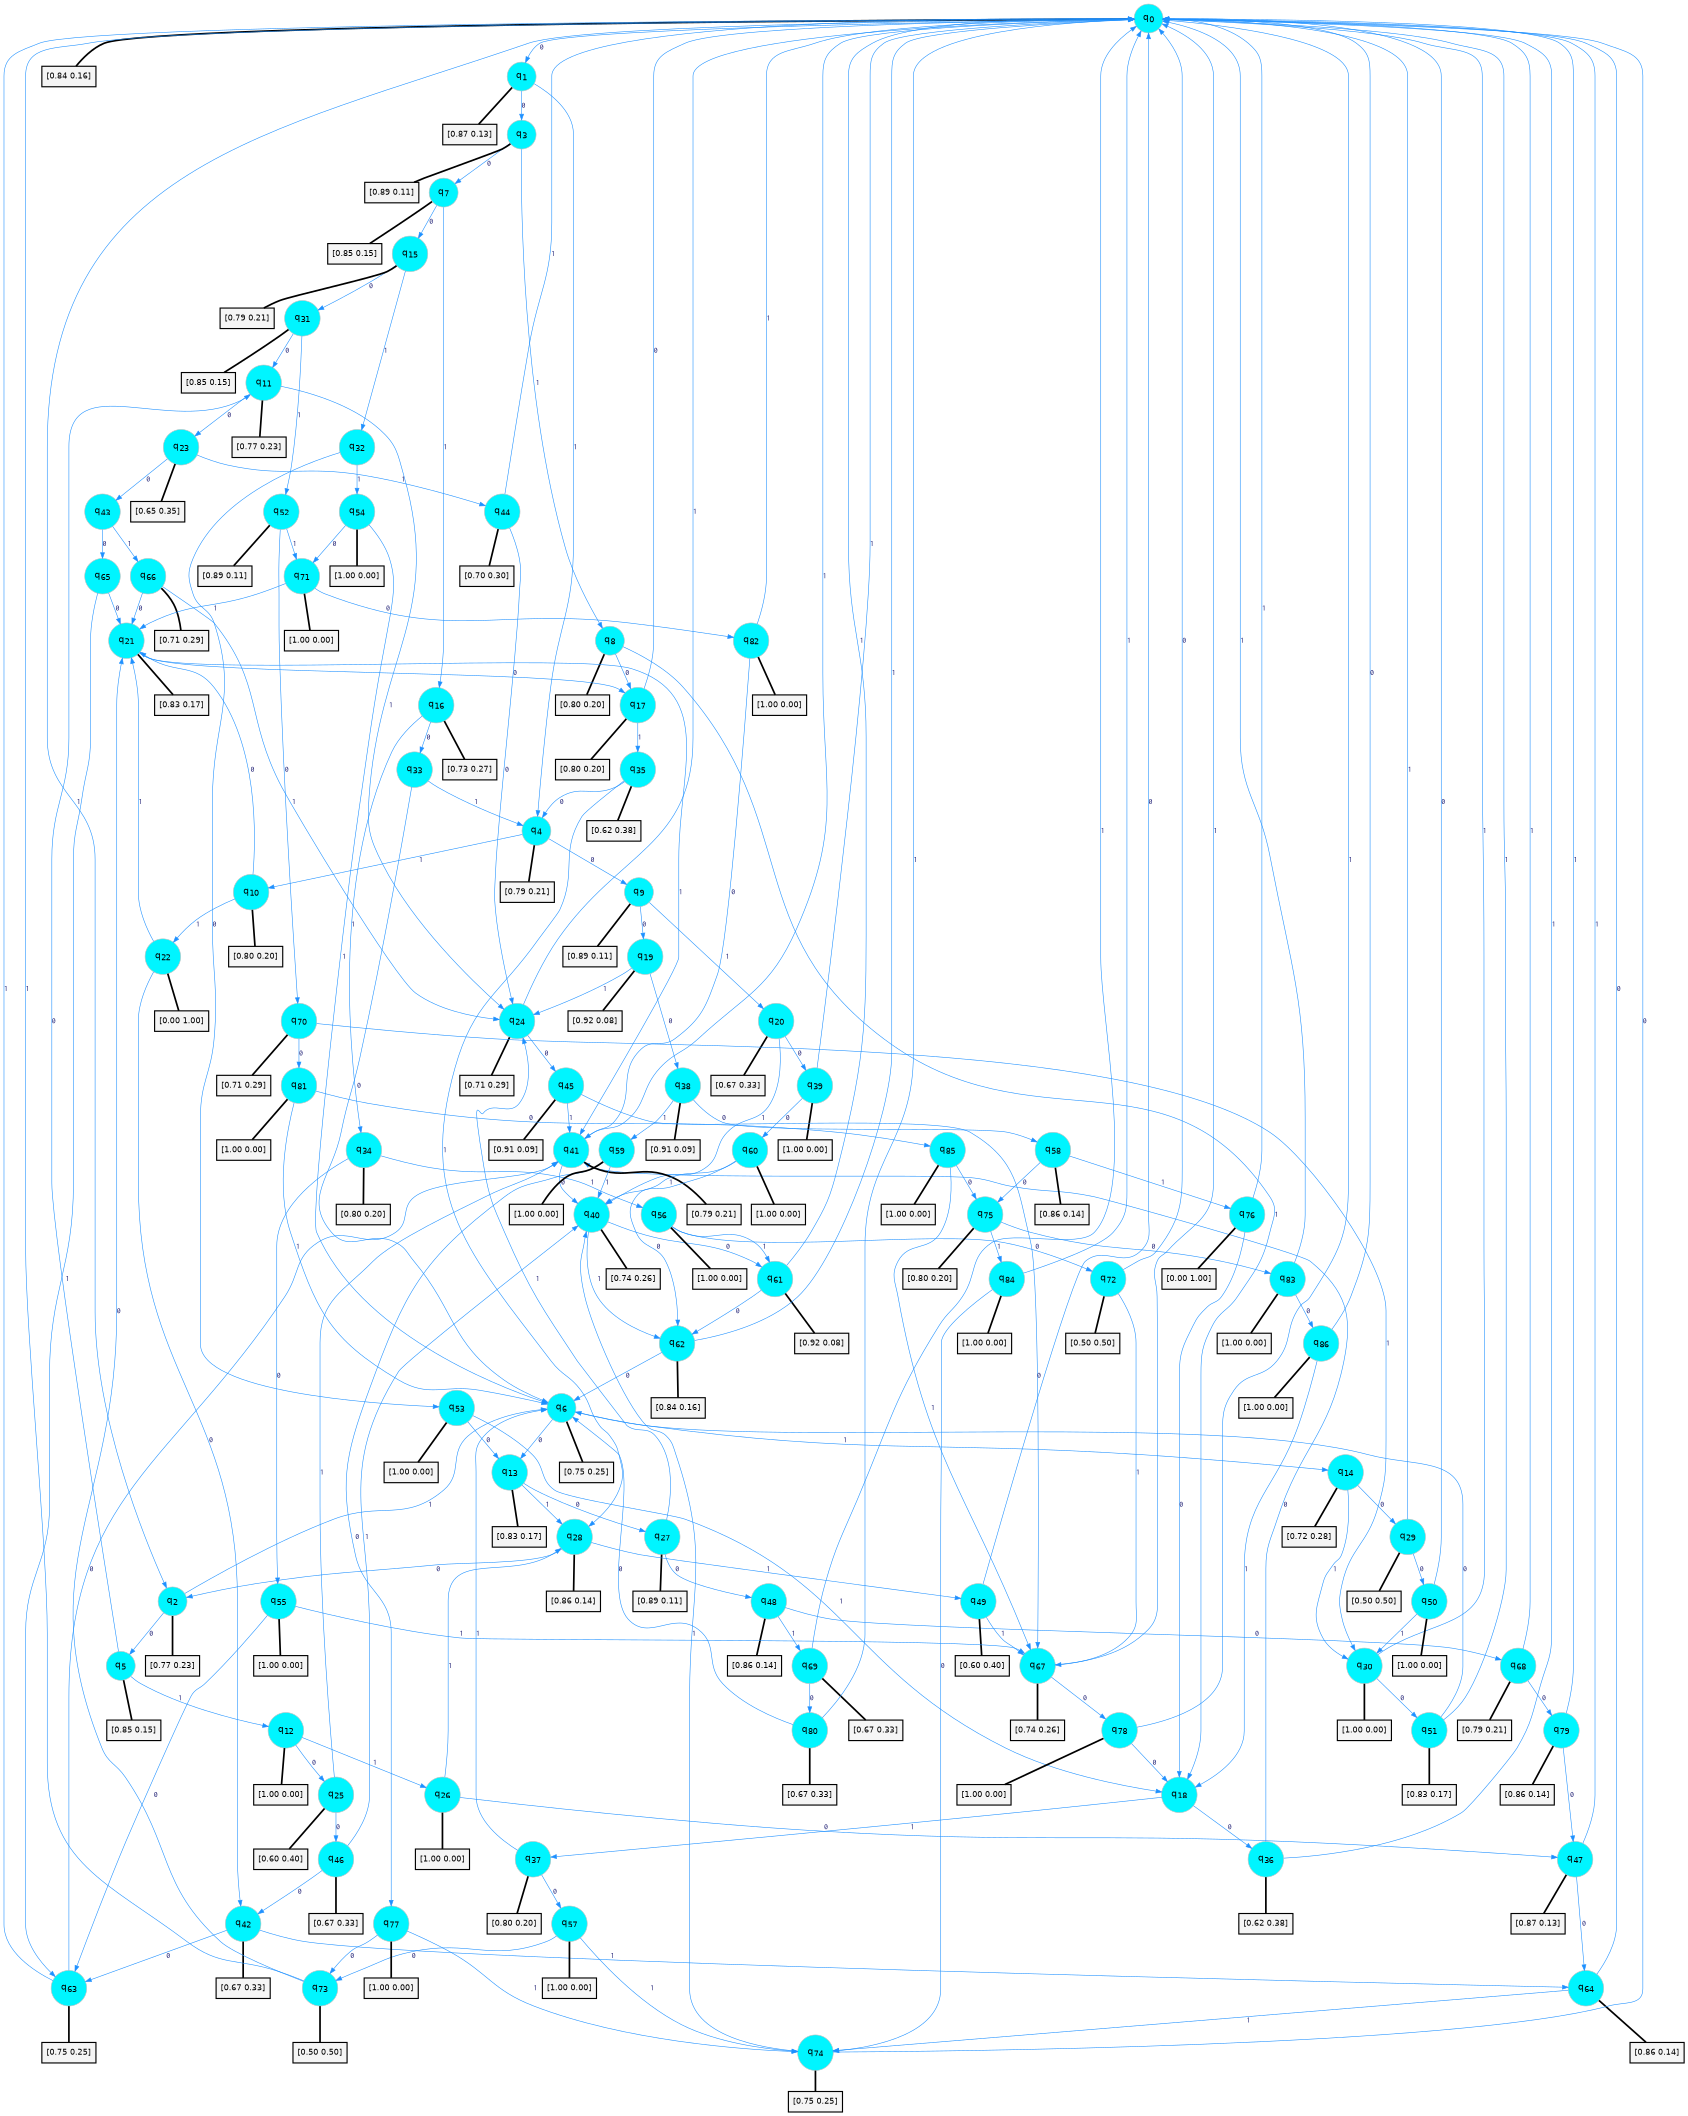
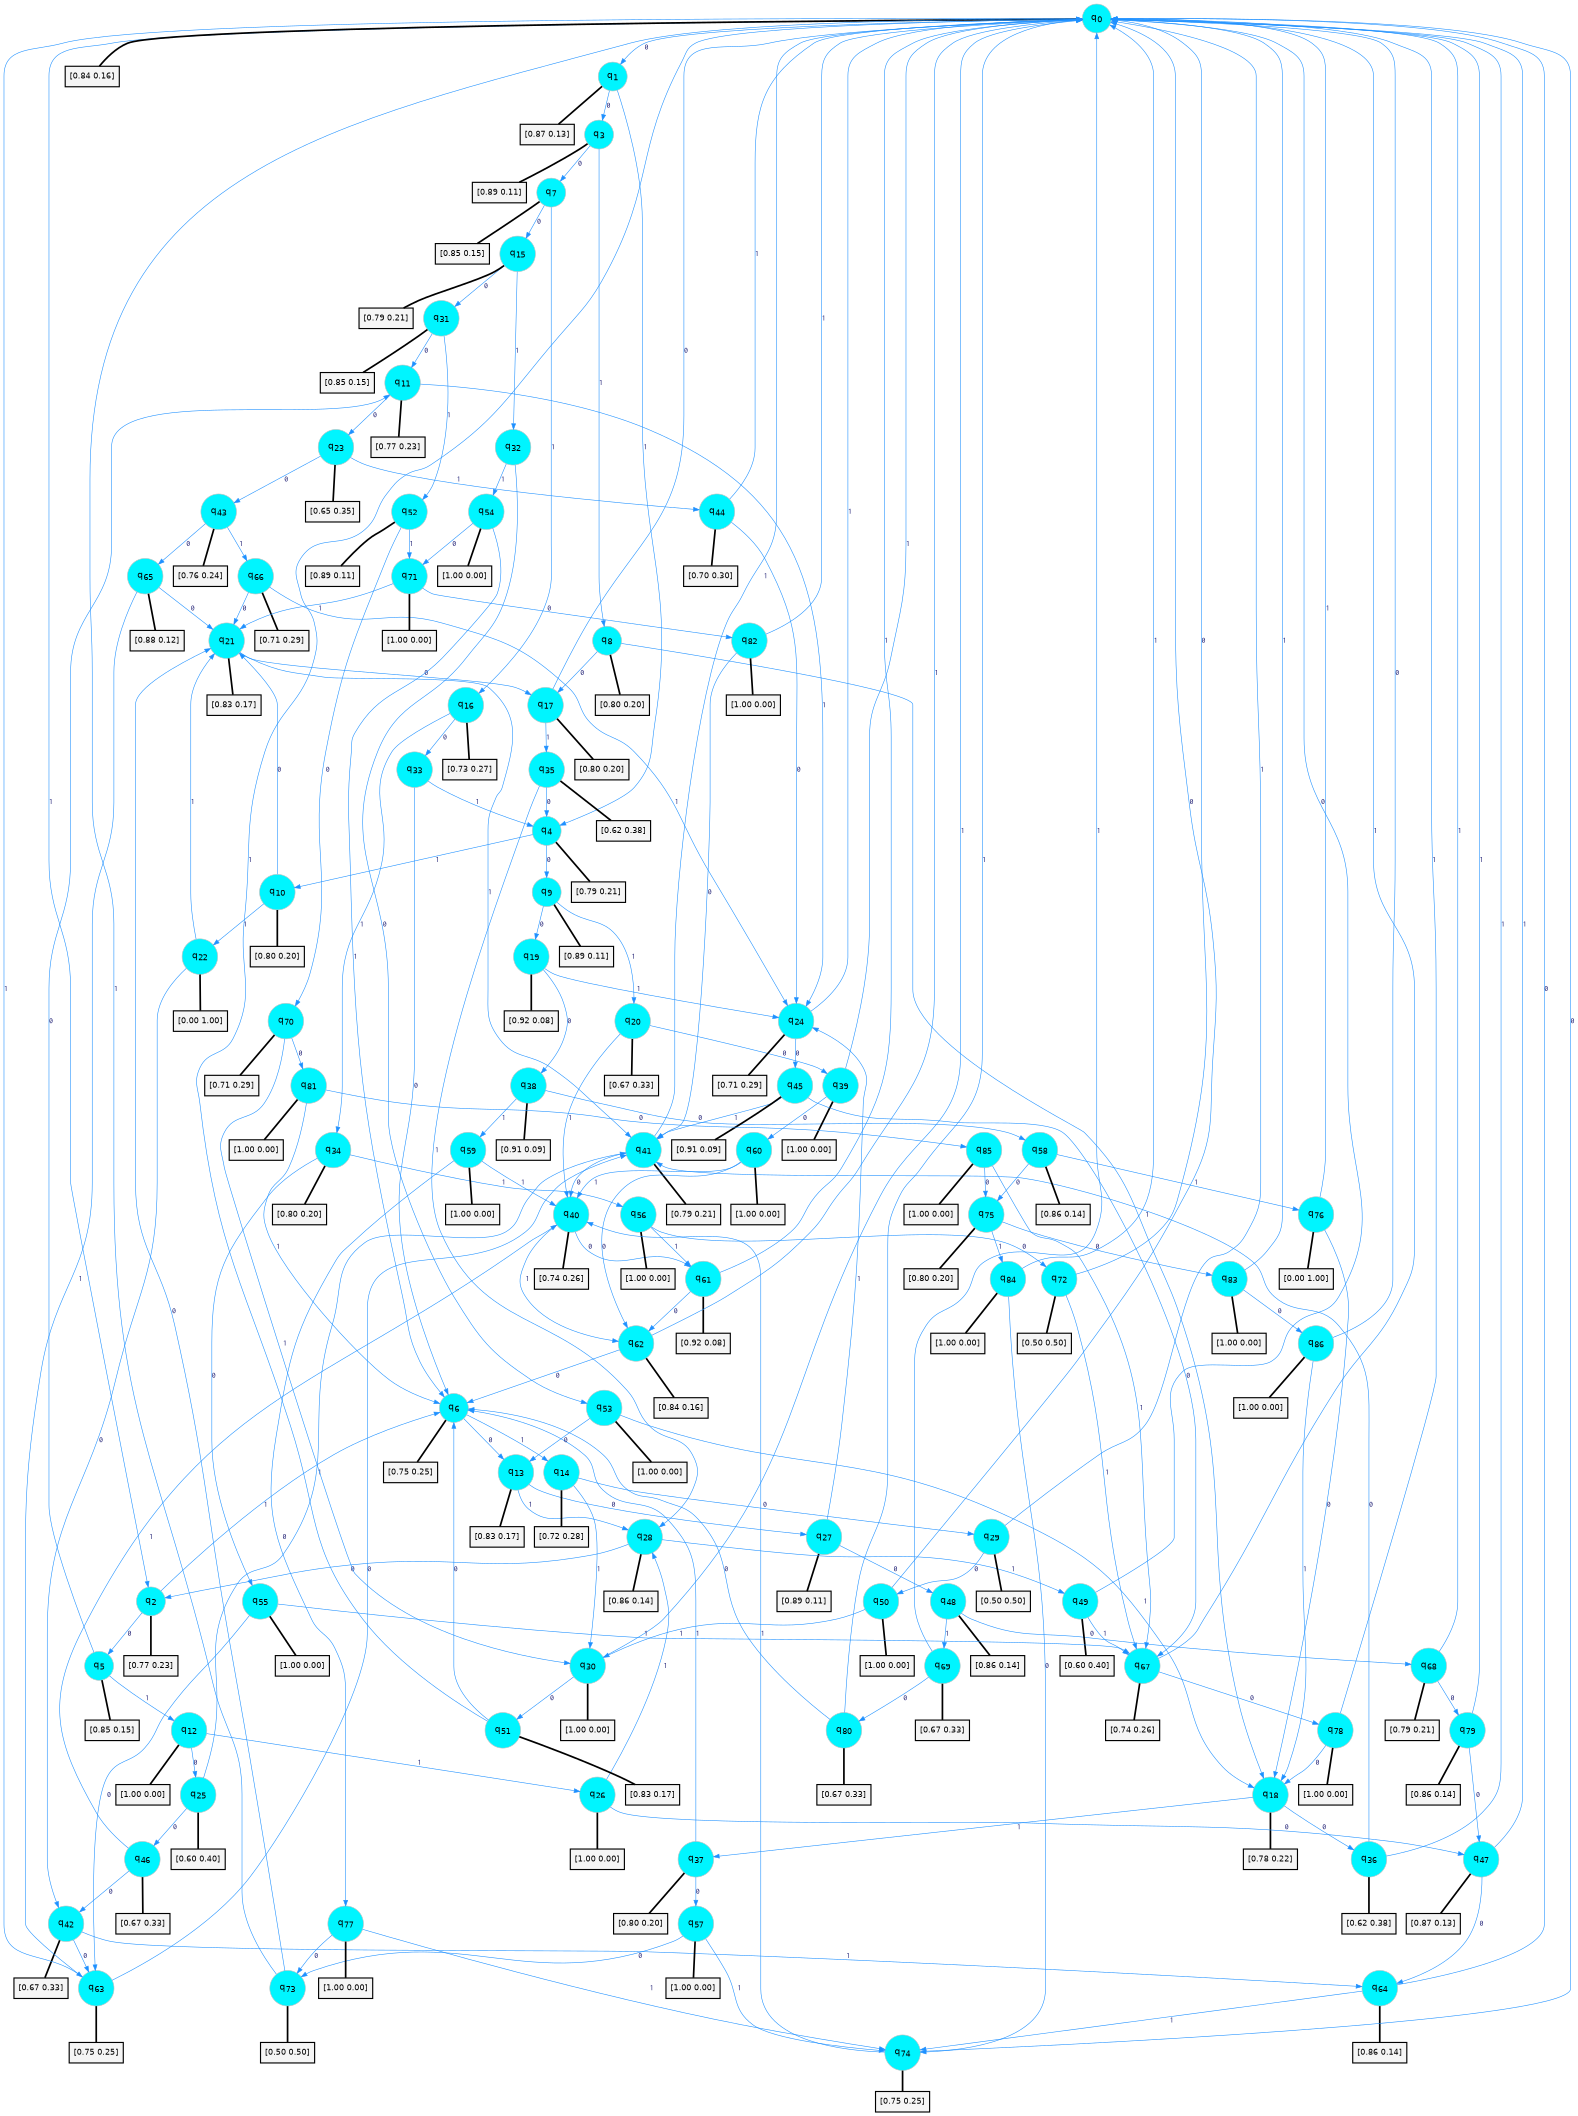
node "[0.76 0.24]": added
node "[0.88 0.12]": added
node "[0.78 0.22]": added
